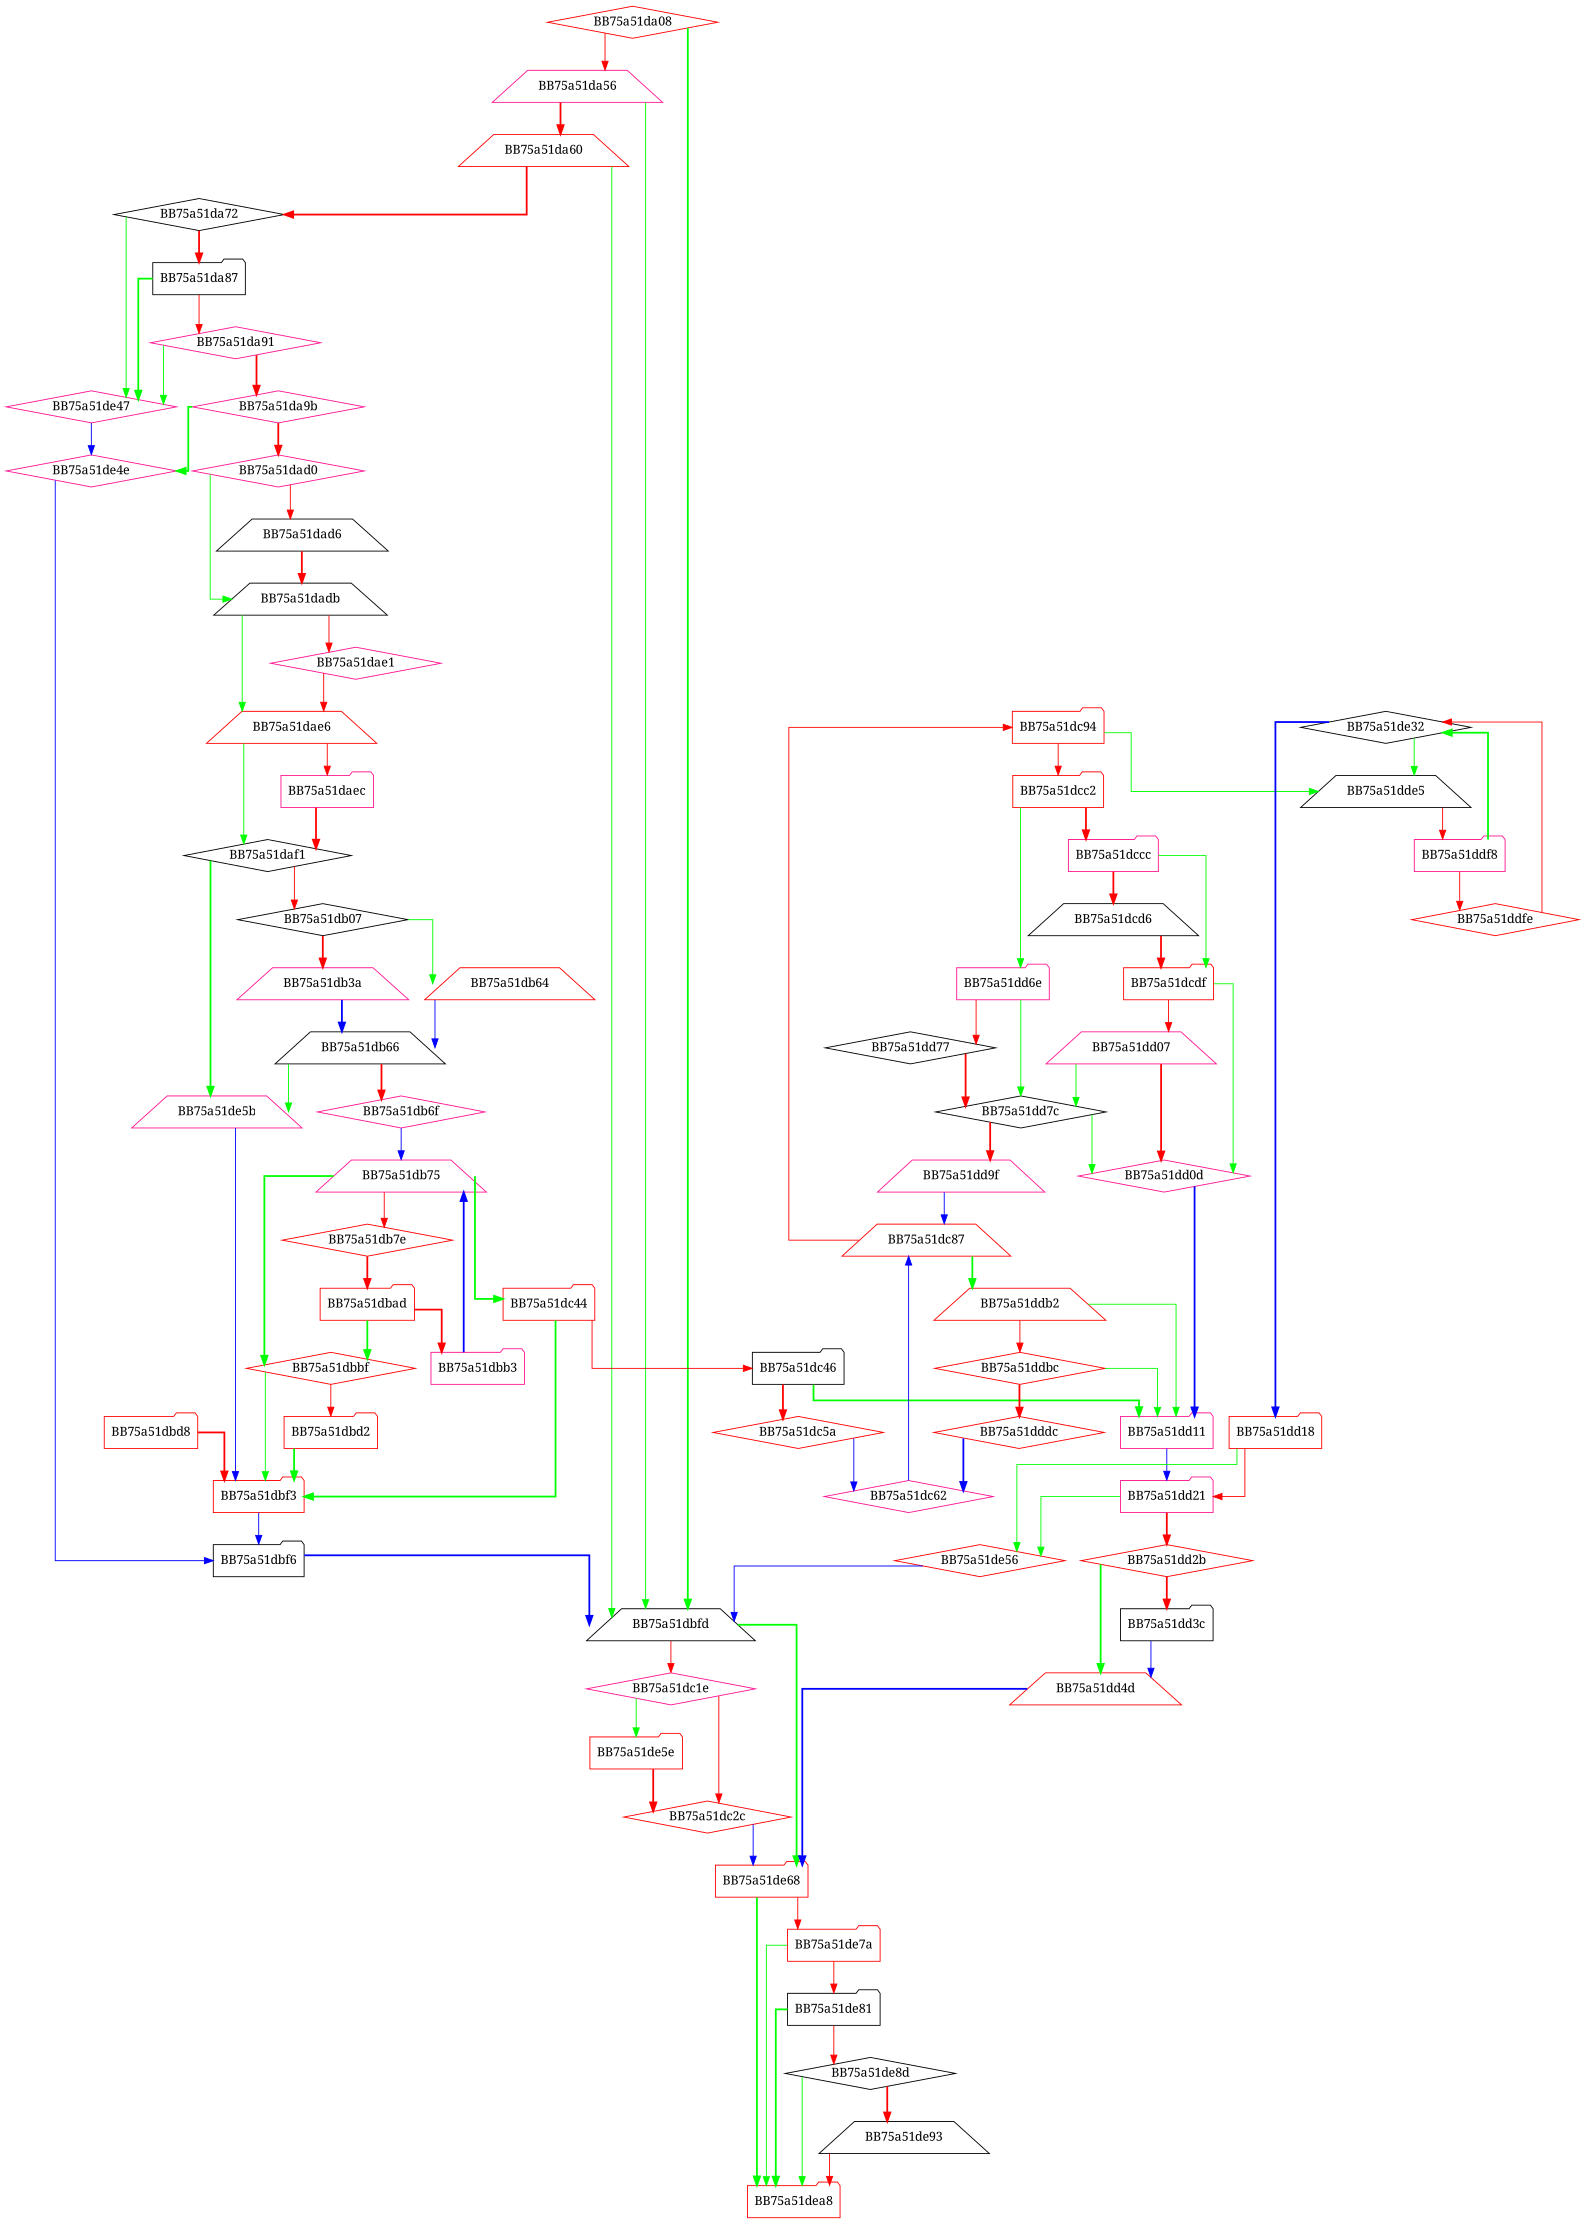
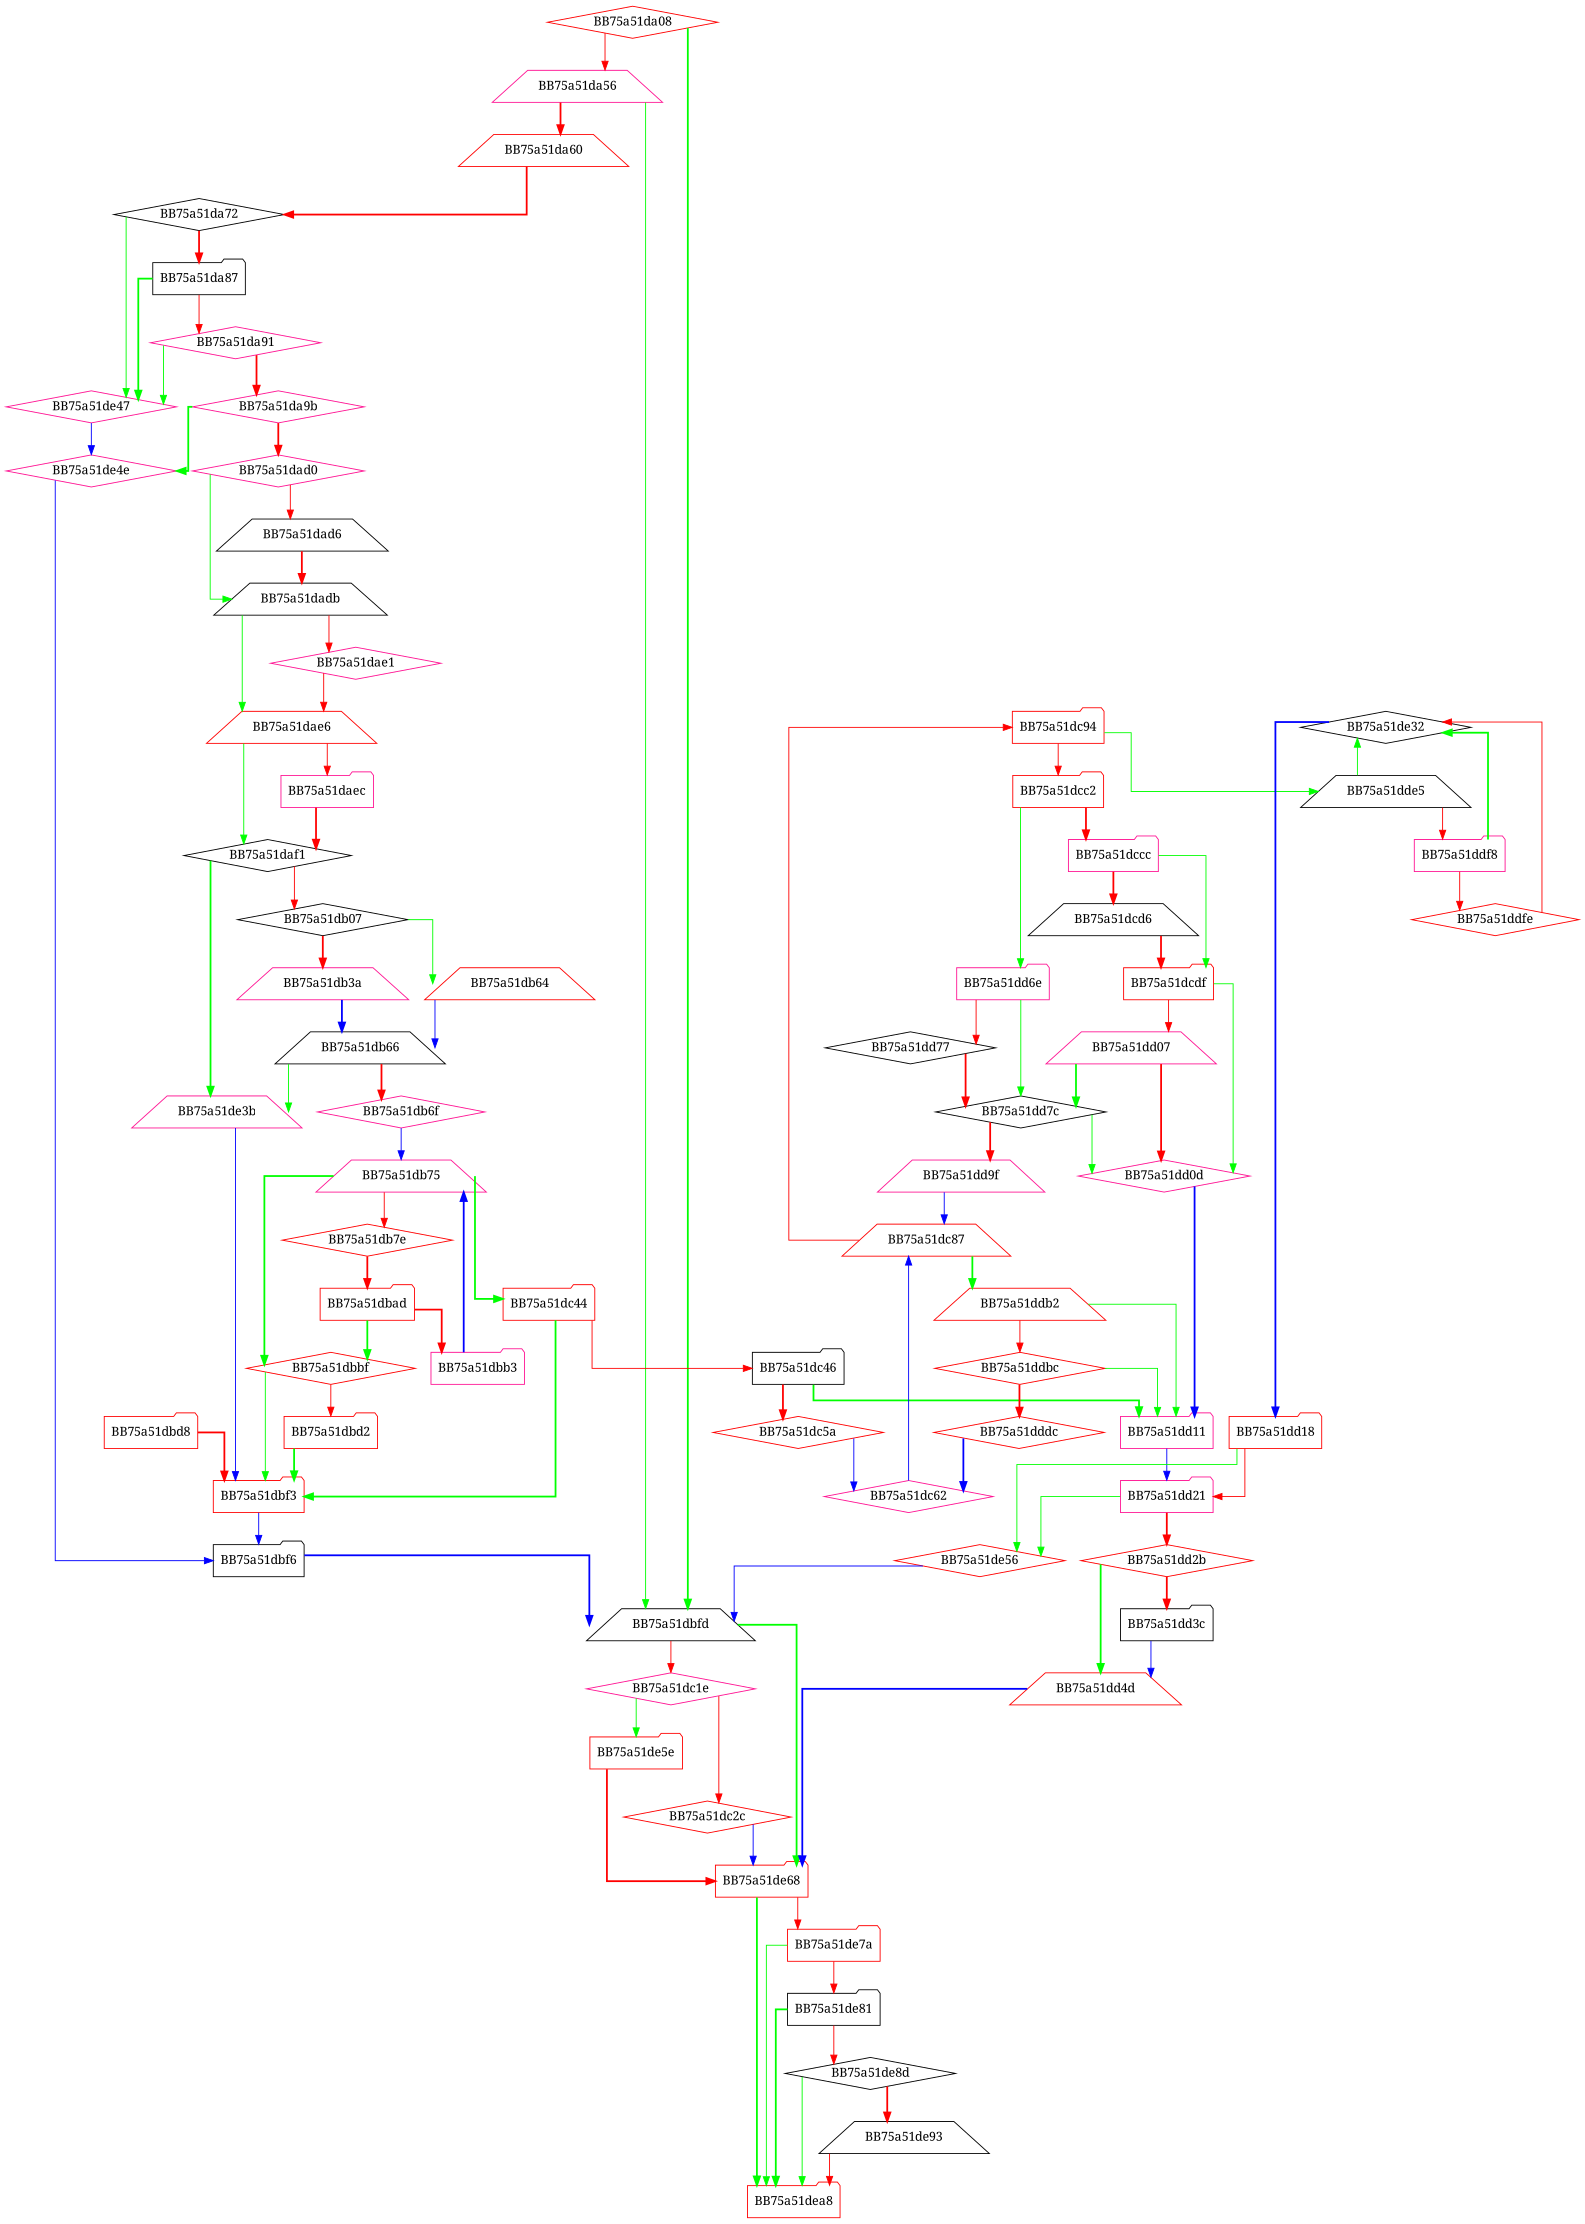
edge "BB75a51de32" -> "BB75a51dde5": reversed
edge "BB75a51da60" -> "BB75a51dbfd": removed
edge "BB75a51dd07" -> "BB75a51dd7c": style solid -> bold
node "BB75a51de5b": label "BB75a51de5b" -> "BB75a51de3b"
edge "BB75a51de5e" -> "BB75a51dc2c": now "BB75a51de5e" -> "BB75a51de68"
